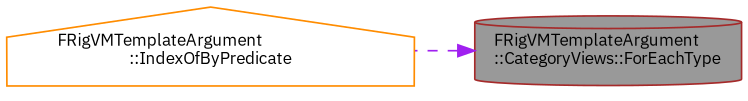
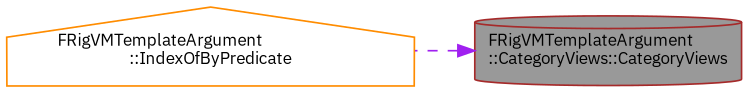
node "FRigVMTemplateArgument ::CategoryViews::ForEachType": label "FRigVMTemplateArgument ::CategoryViews::ForEachType" -> "FRigVMTemplateArgument ::CategoryViews::CategoryViews"
